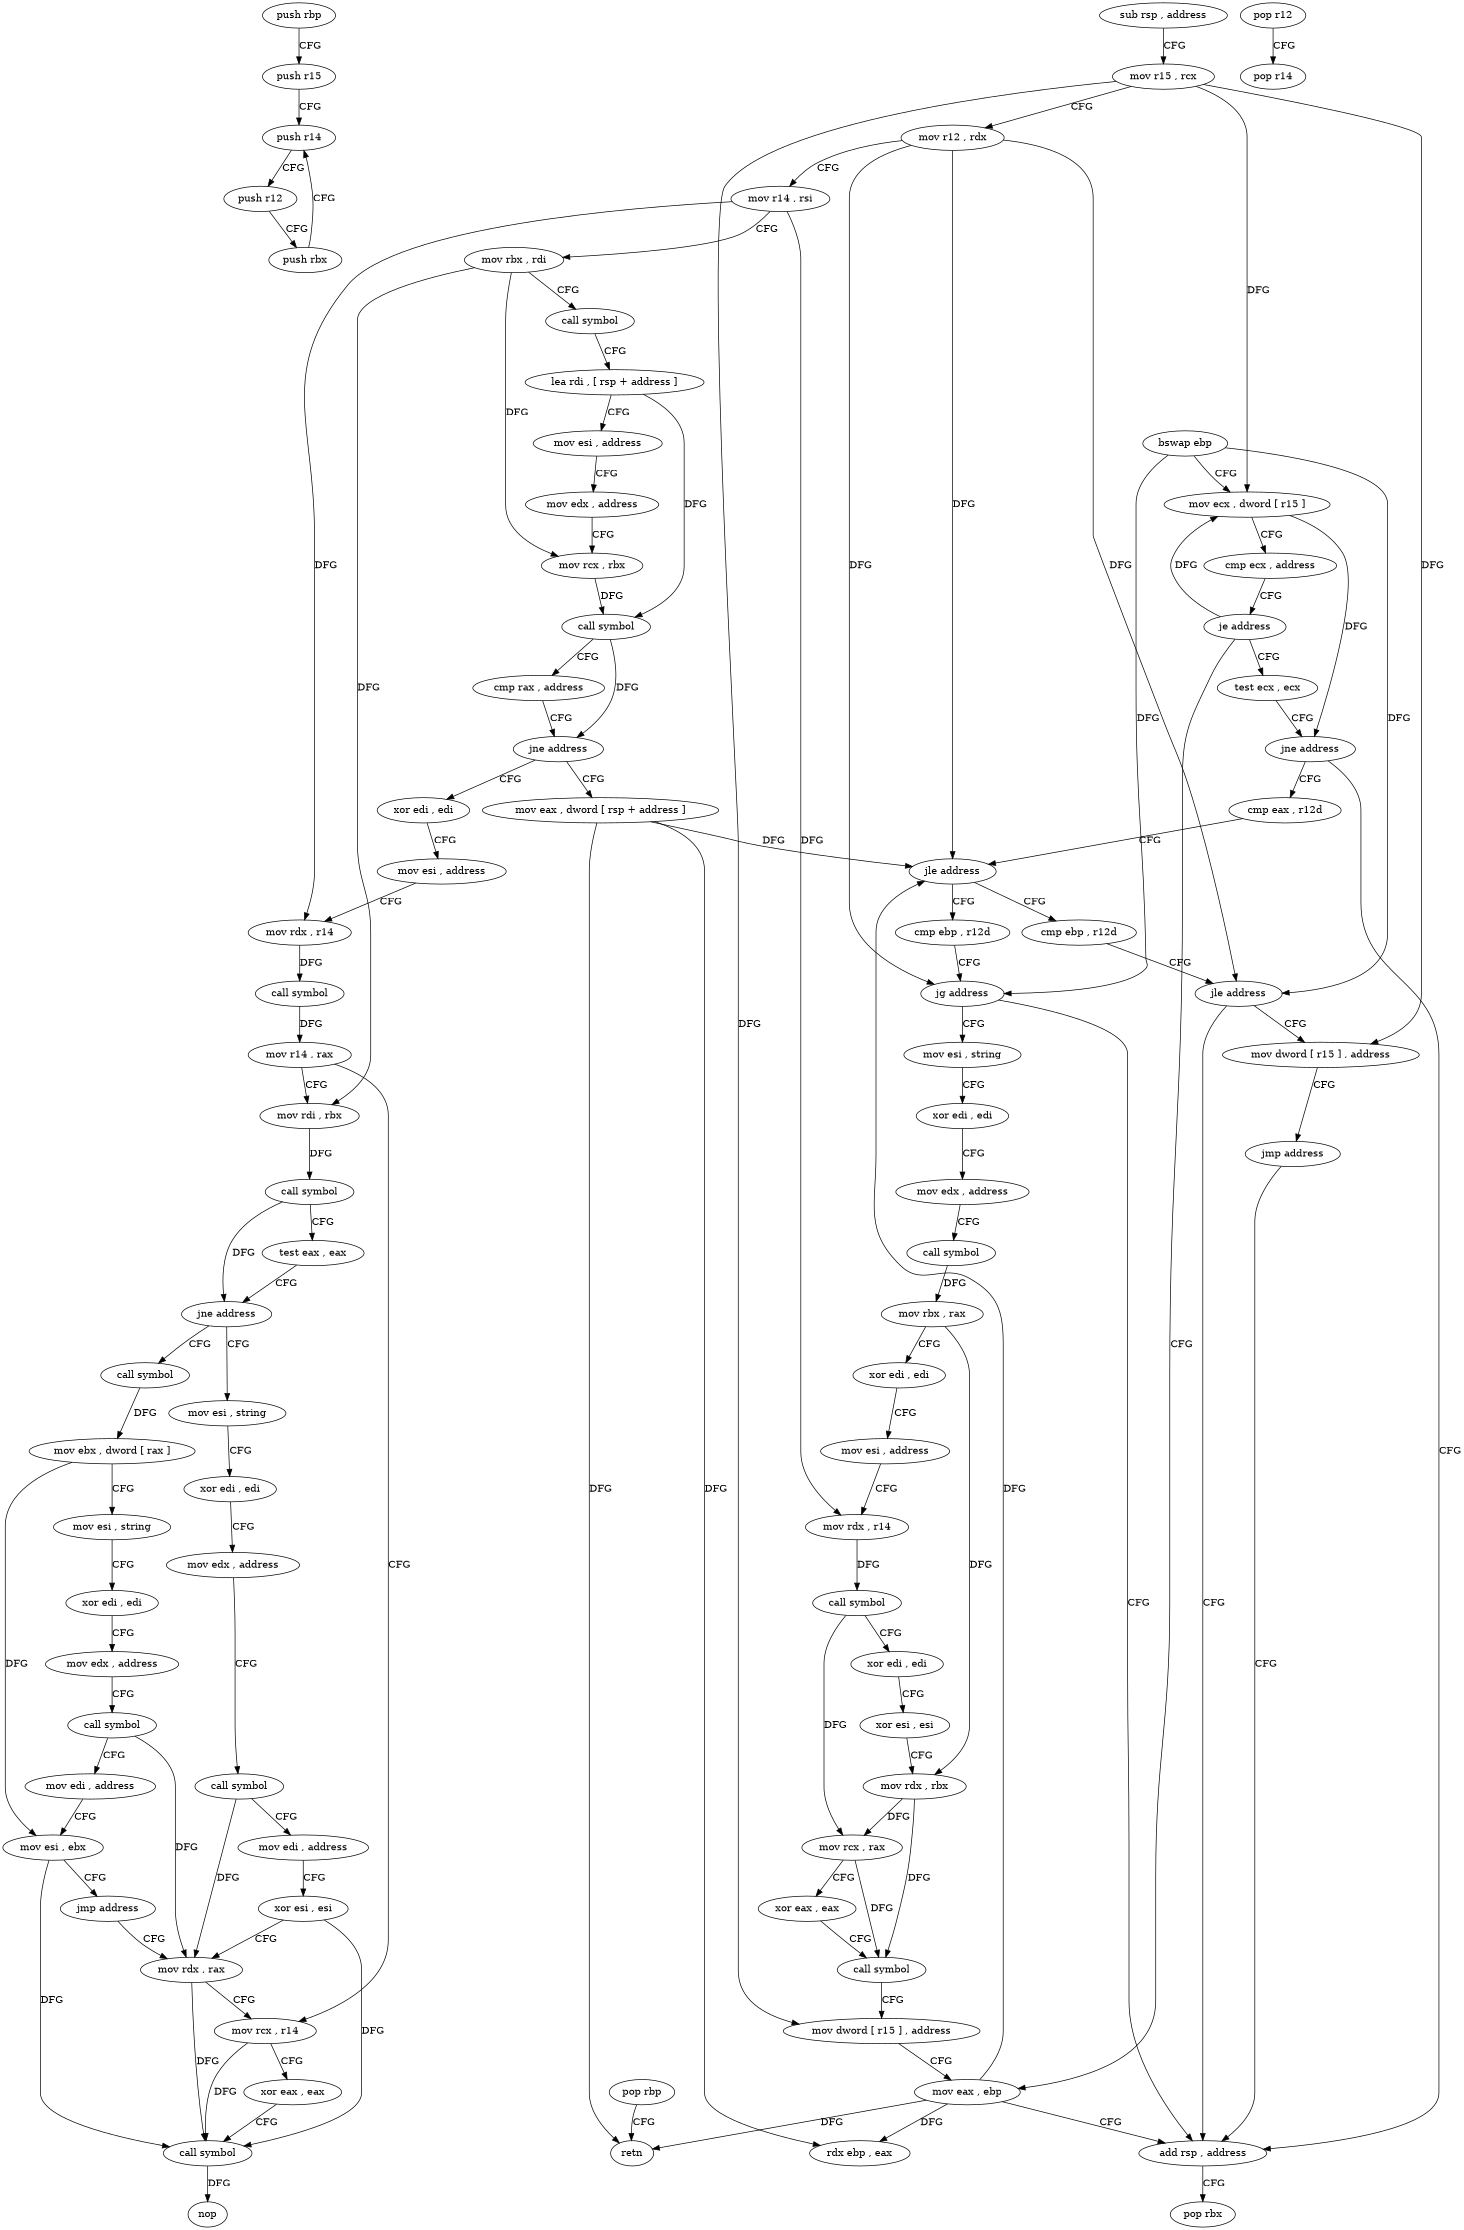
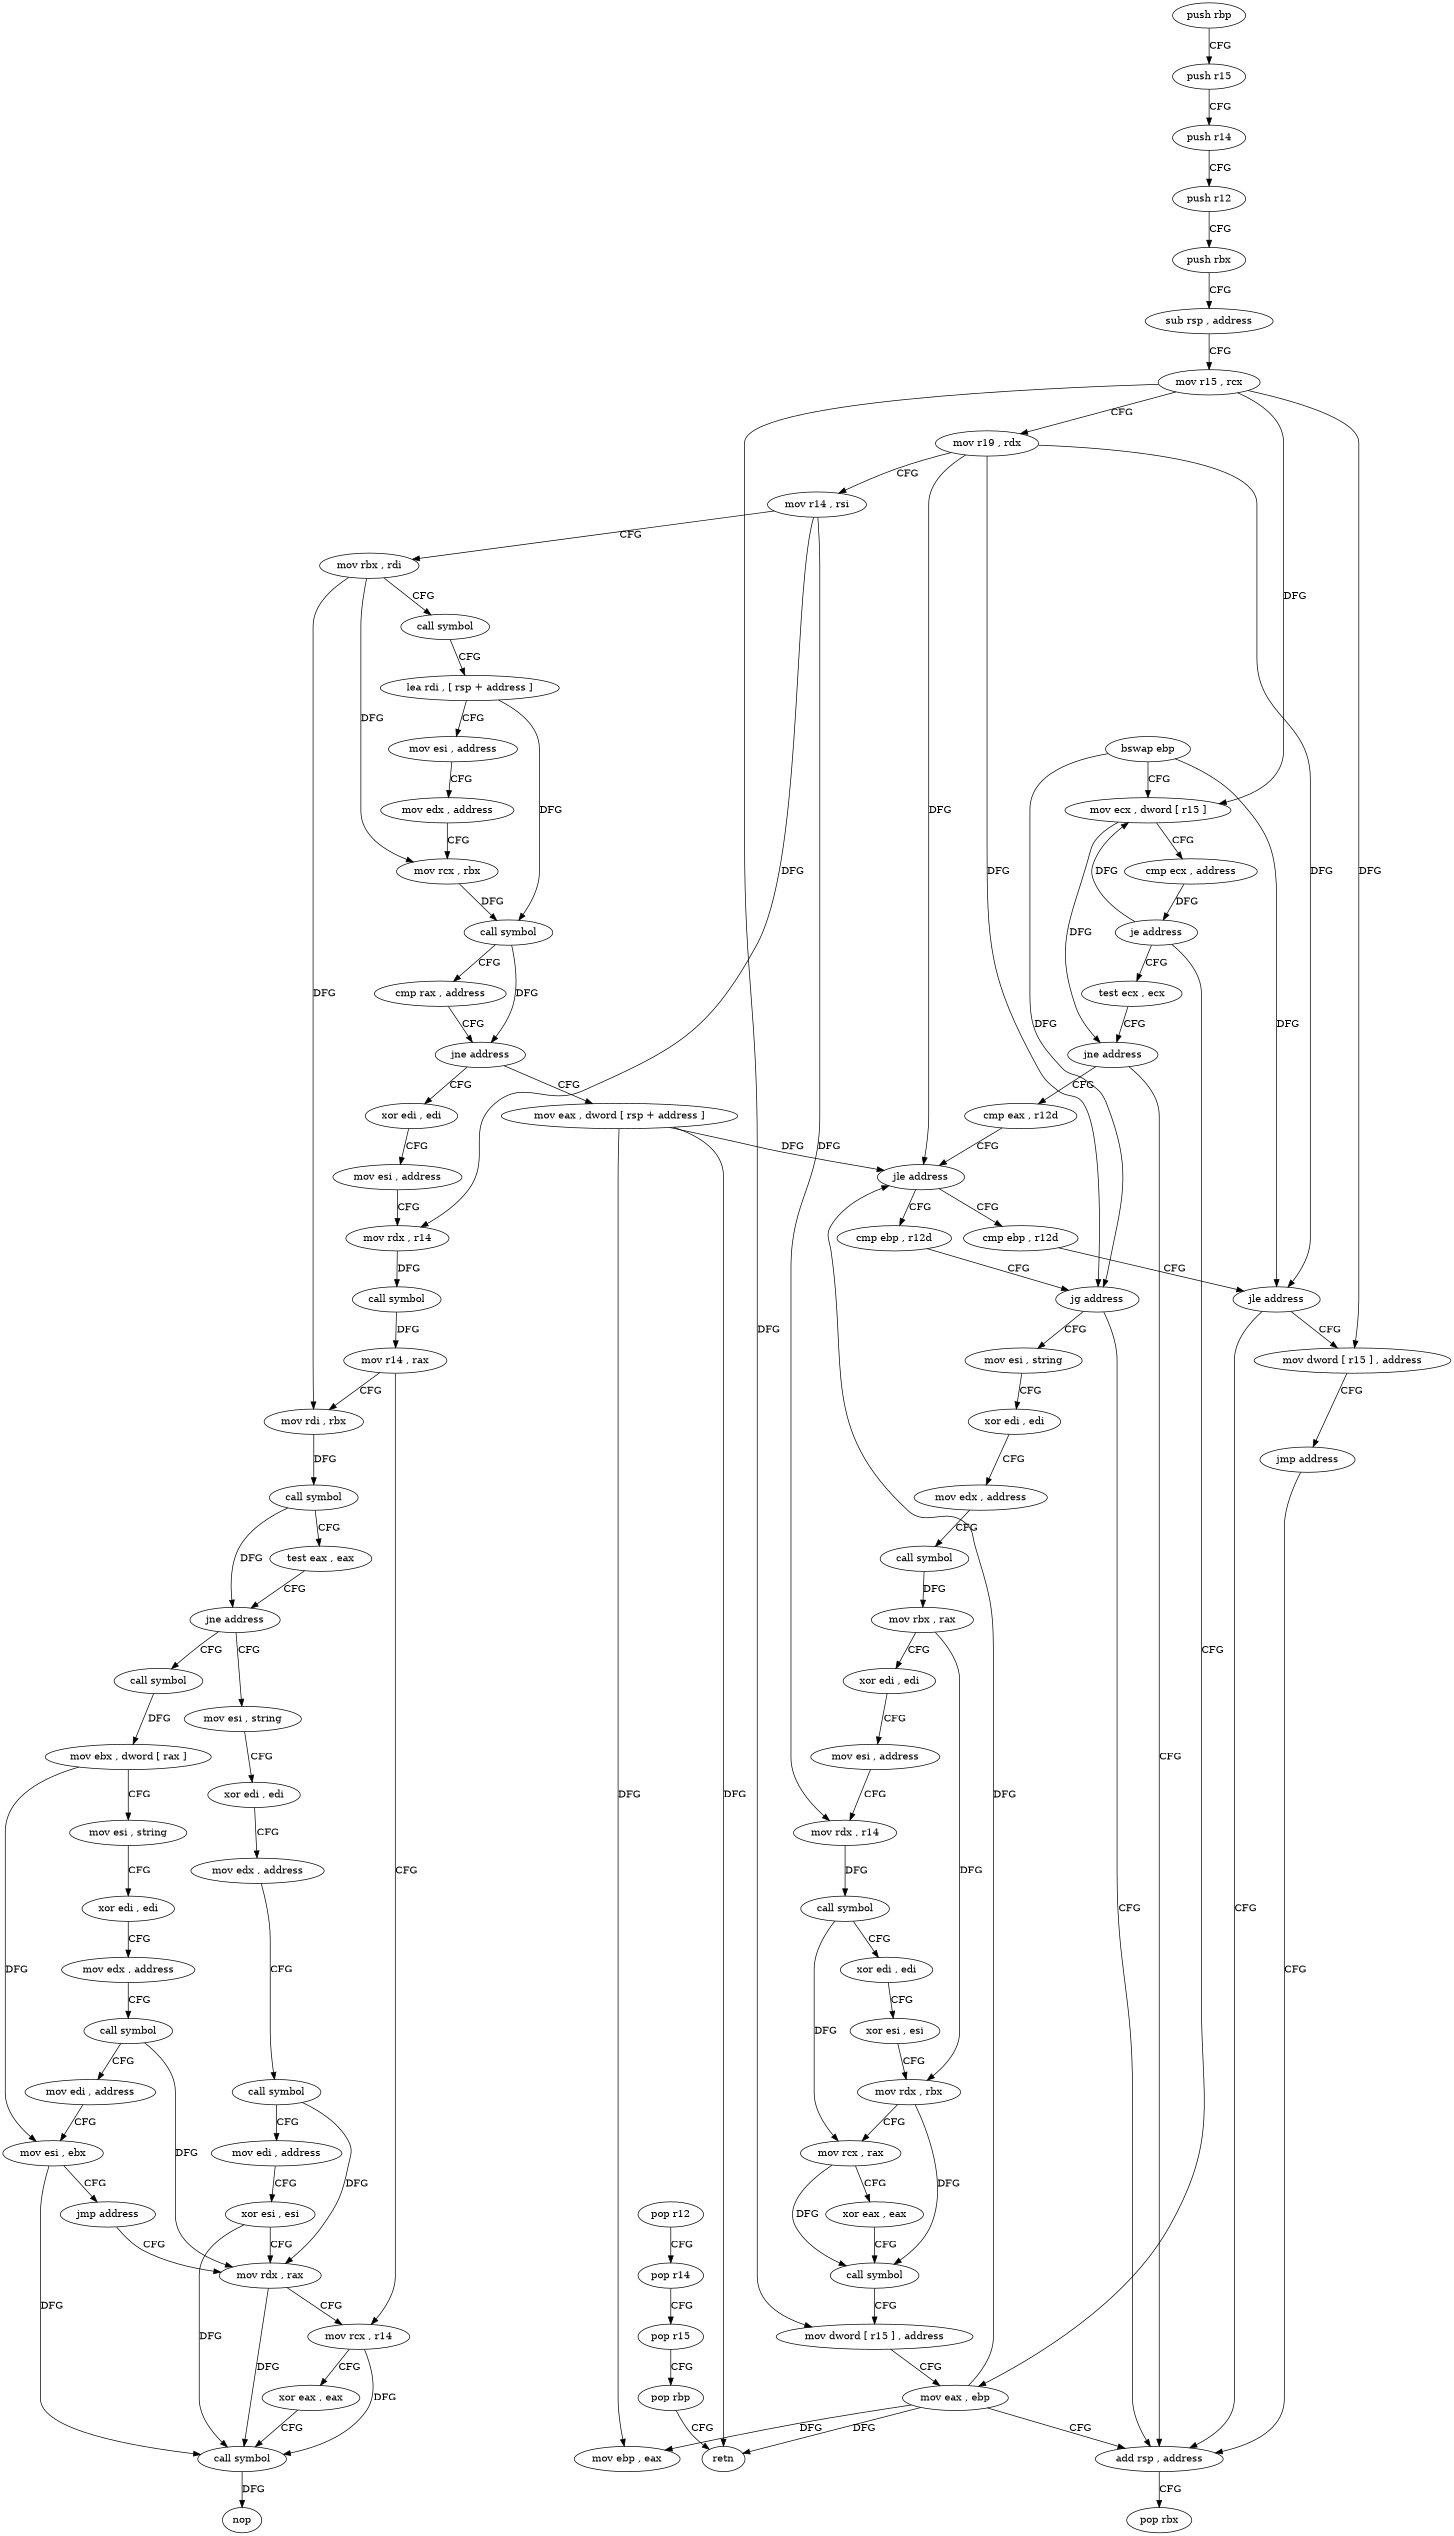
node "mov r12 , rdx": label "mov r12 , rdx" -> "mov r19 , rdx"
edge "push rbx" -> "push r14": now "push rbx" -> "sub rsp , address"
edge "cmp ecx , address" -> "je address": label "CFG" -> "DFG"
edge "mov rdx , rbx" -> "mov rcx , rax": label "DFG" -> "CFG"
node "rdx ebp , eax": label "rdx ebp , eax" -> "mov ebp , eax"
node "pop r15": added
